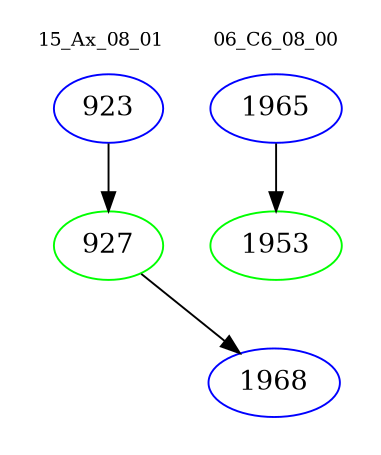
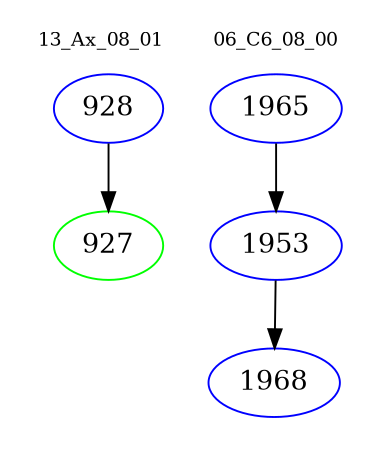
cluster "15_Ax_08_01": label "15_Ax_08_01" -> "13_Ax_08_01"
node "923": label "923" -> "928"
node "1953": color green -> blue
edge "927" -> "1968": now "1953" -> "1968"
